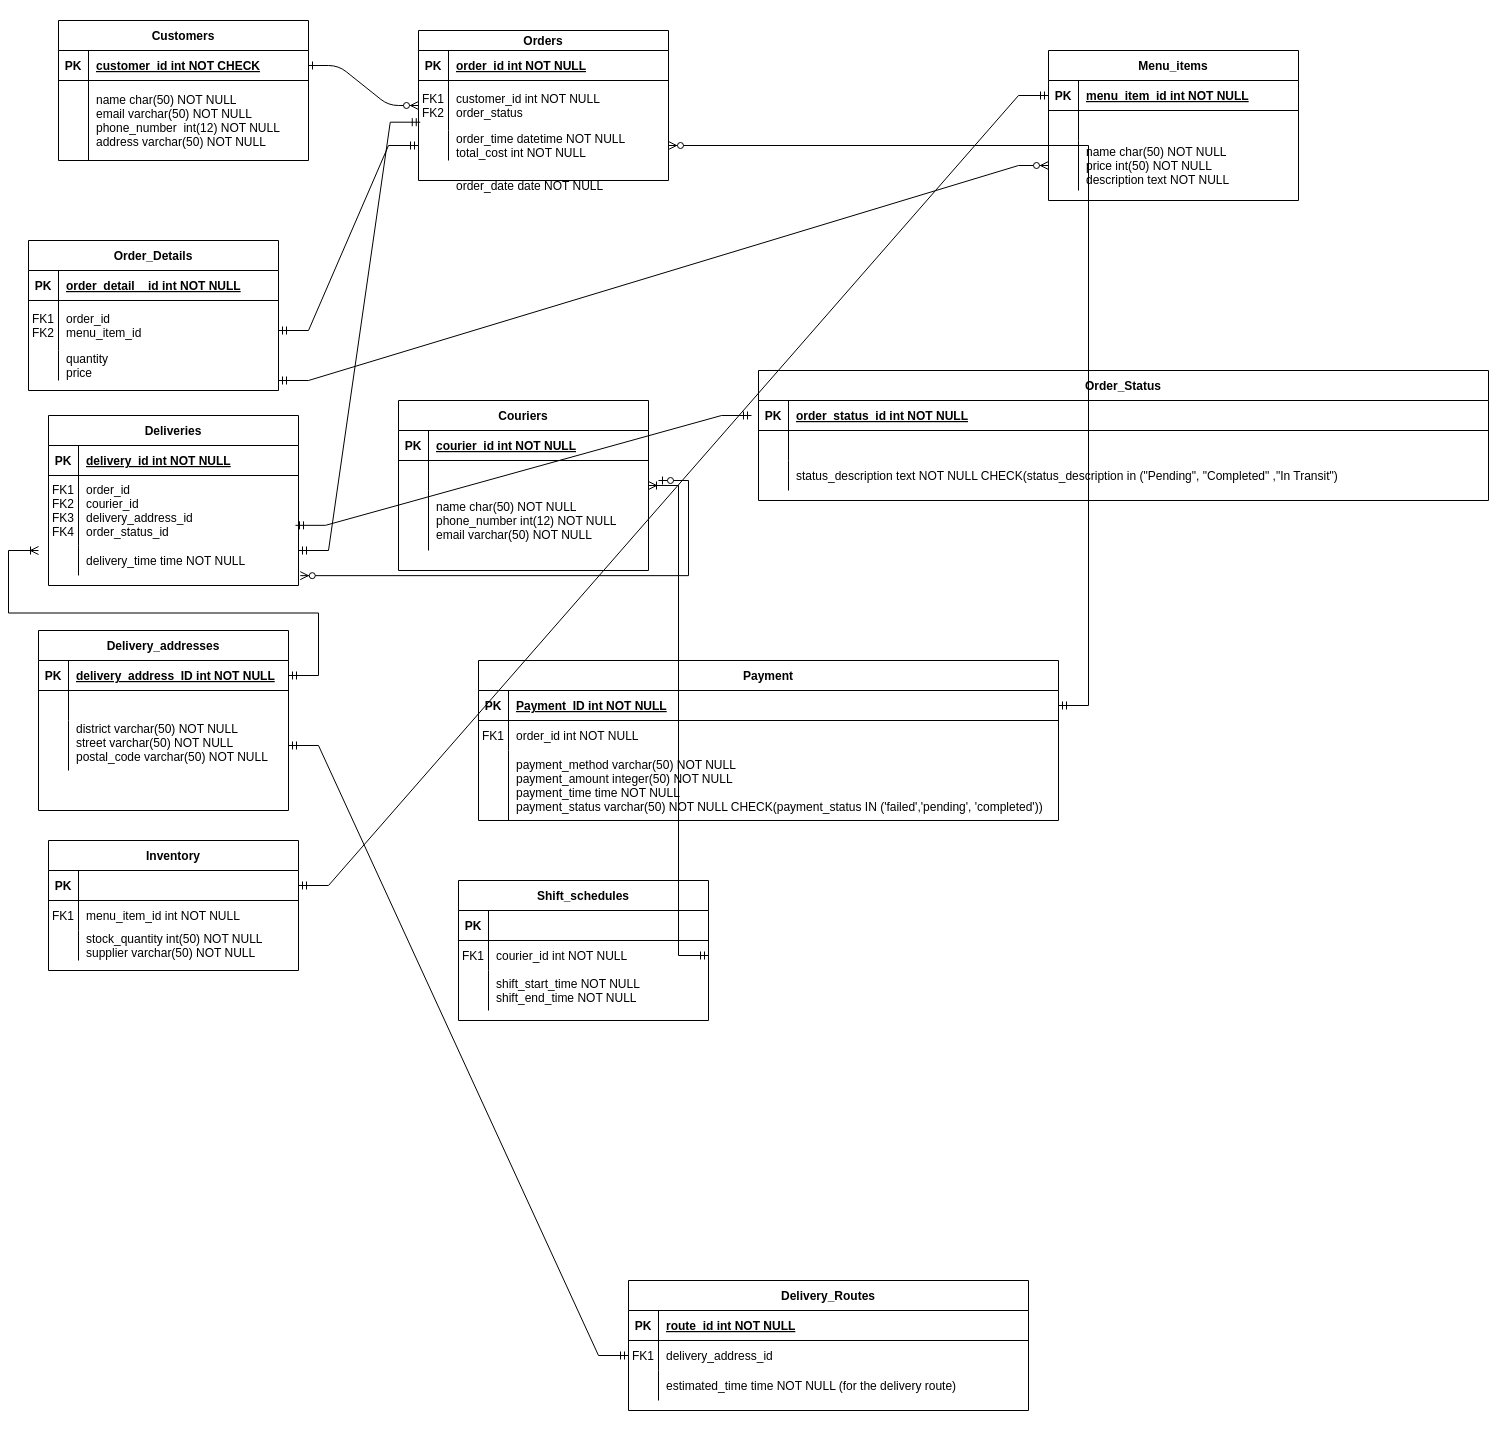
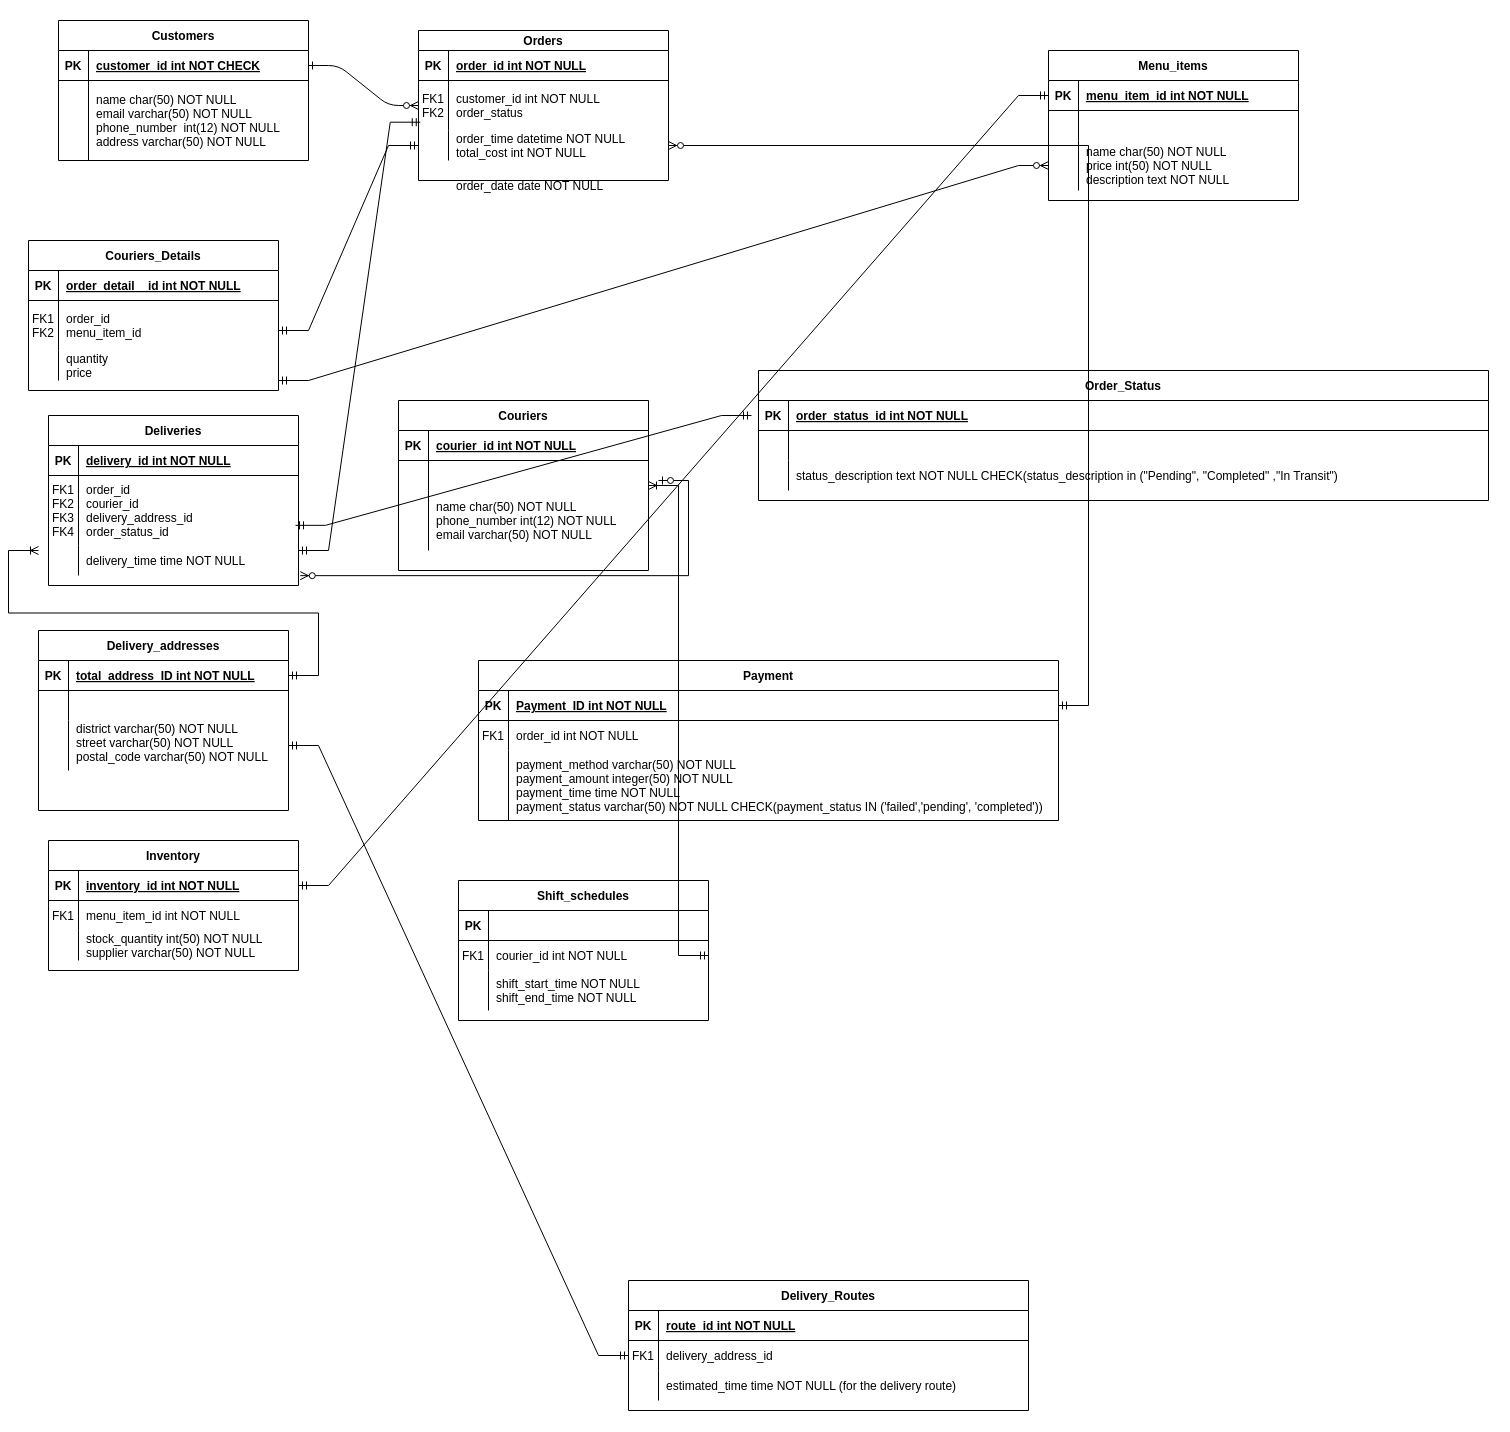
node "Order_Details": label "Order_Details" -> "Couriers_Details"
node "delivery_address_ID int NOT NULL": label "delivery_address_ID int NOT NULL" -> "total_address_ID int NOT NULL"
node "inventory_id int NOT NULL": added
